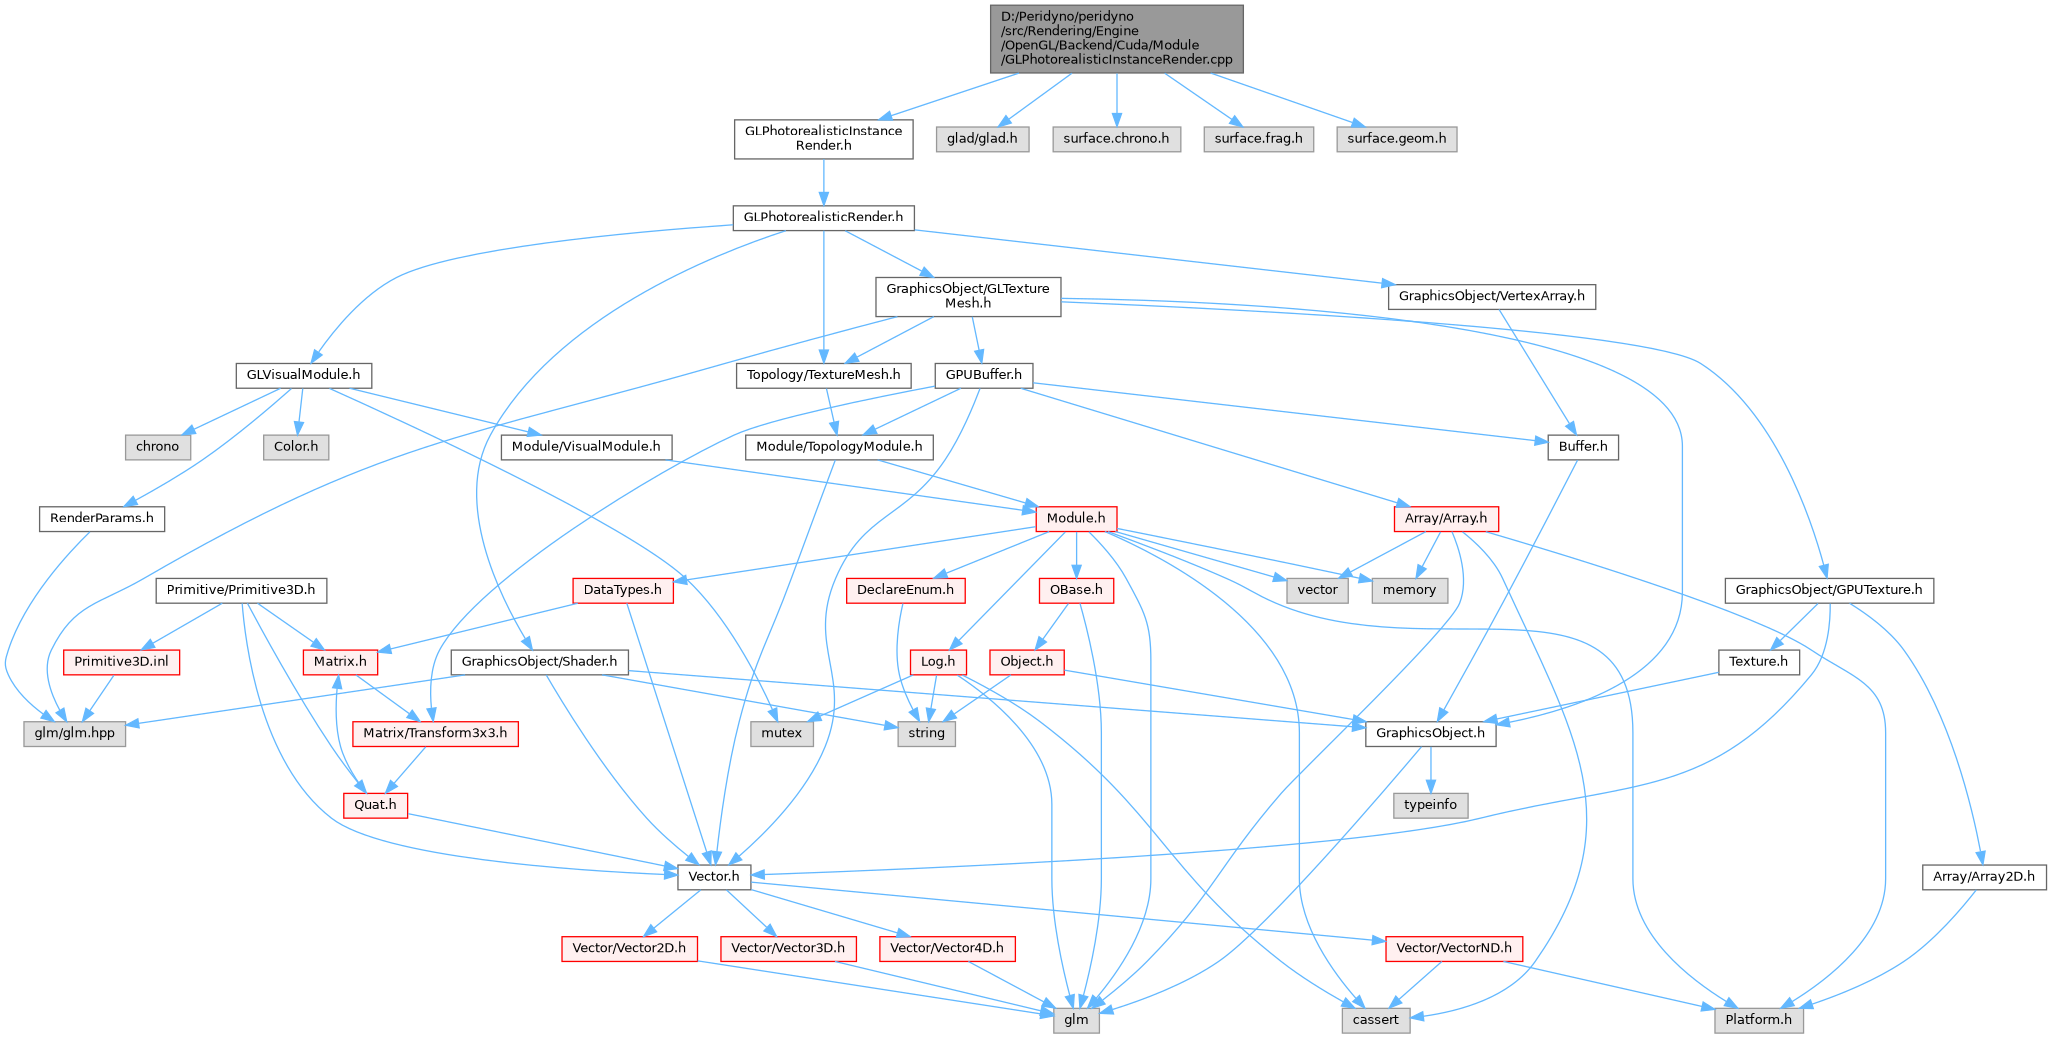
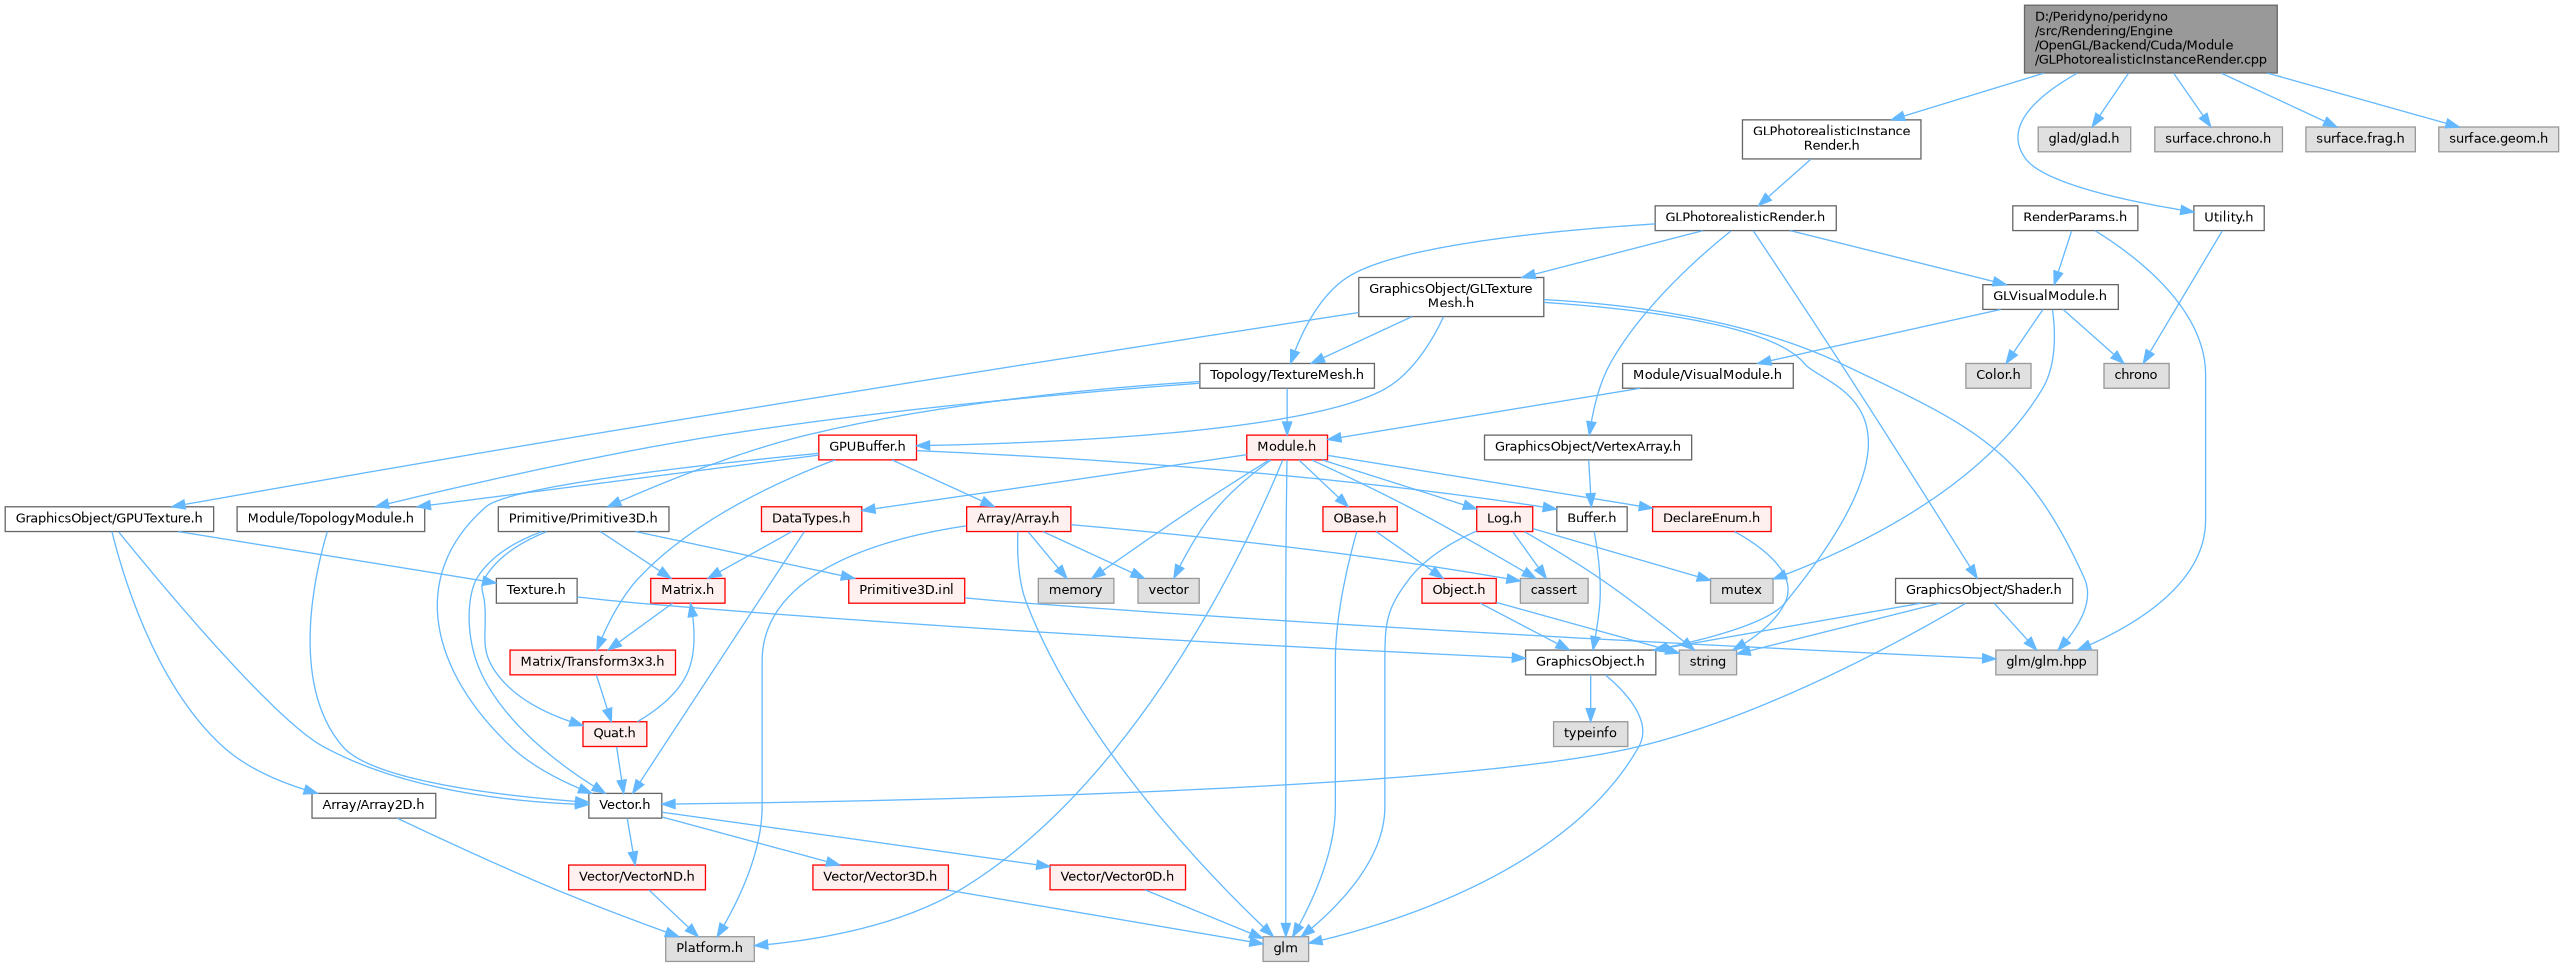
node "Utility.h": added
node "GPUBuffer.h": color grey40 -> red
edge "Topology/TextureMesh.h" -> "Primitive/Primitive3D.h": added
edge "GLVisualModule.h" -> "RenderParams.h": reversed
edge "Module/TopologyModule.h" -> "Module.h": now "Topology/TextureMesh.h" -> "Module.h"
node "Vector/Vector2D.h": label "Vector/Vector2D.h" -> "Vector/Vector0D.h"
node "Vector/Vector4D.h": removed
edge "Vector/VectorND.h" -> "cassert": removed
